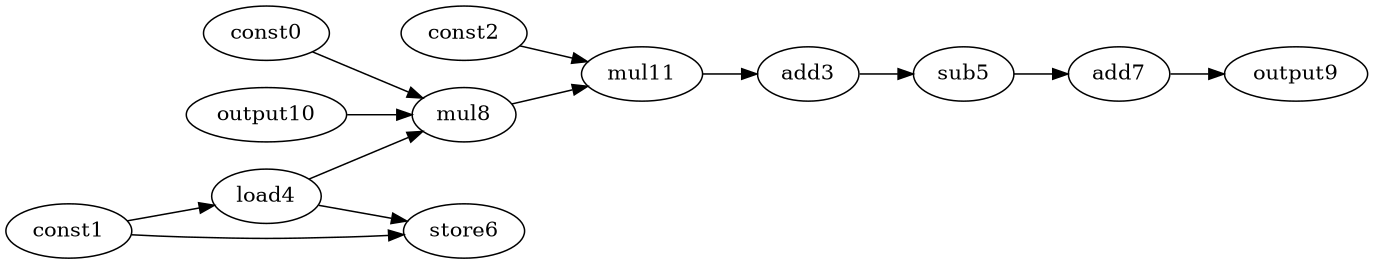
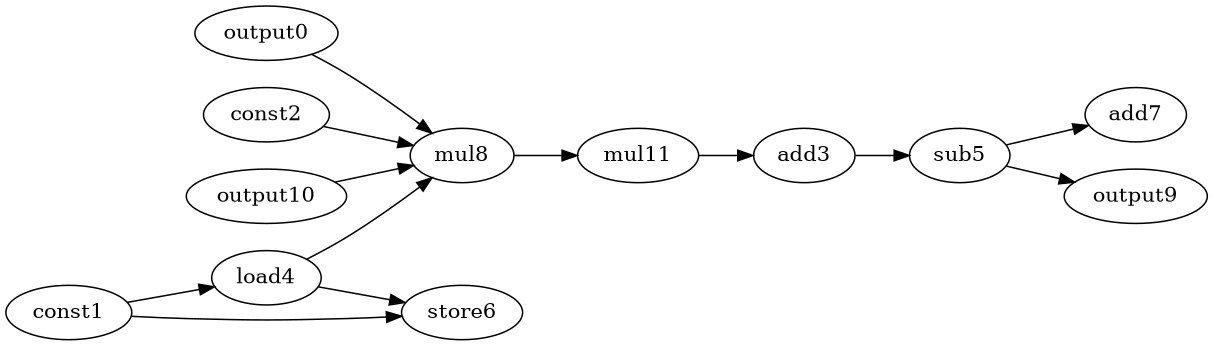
node "const0": label "const0" -> "output0"
edge "const2" -> "mul11": now "const2" -> "mul8"
edge "add7" -> "output9": now "sub5" -> "output9"
